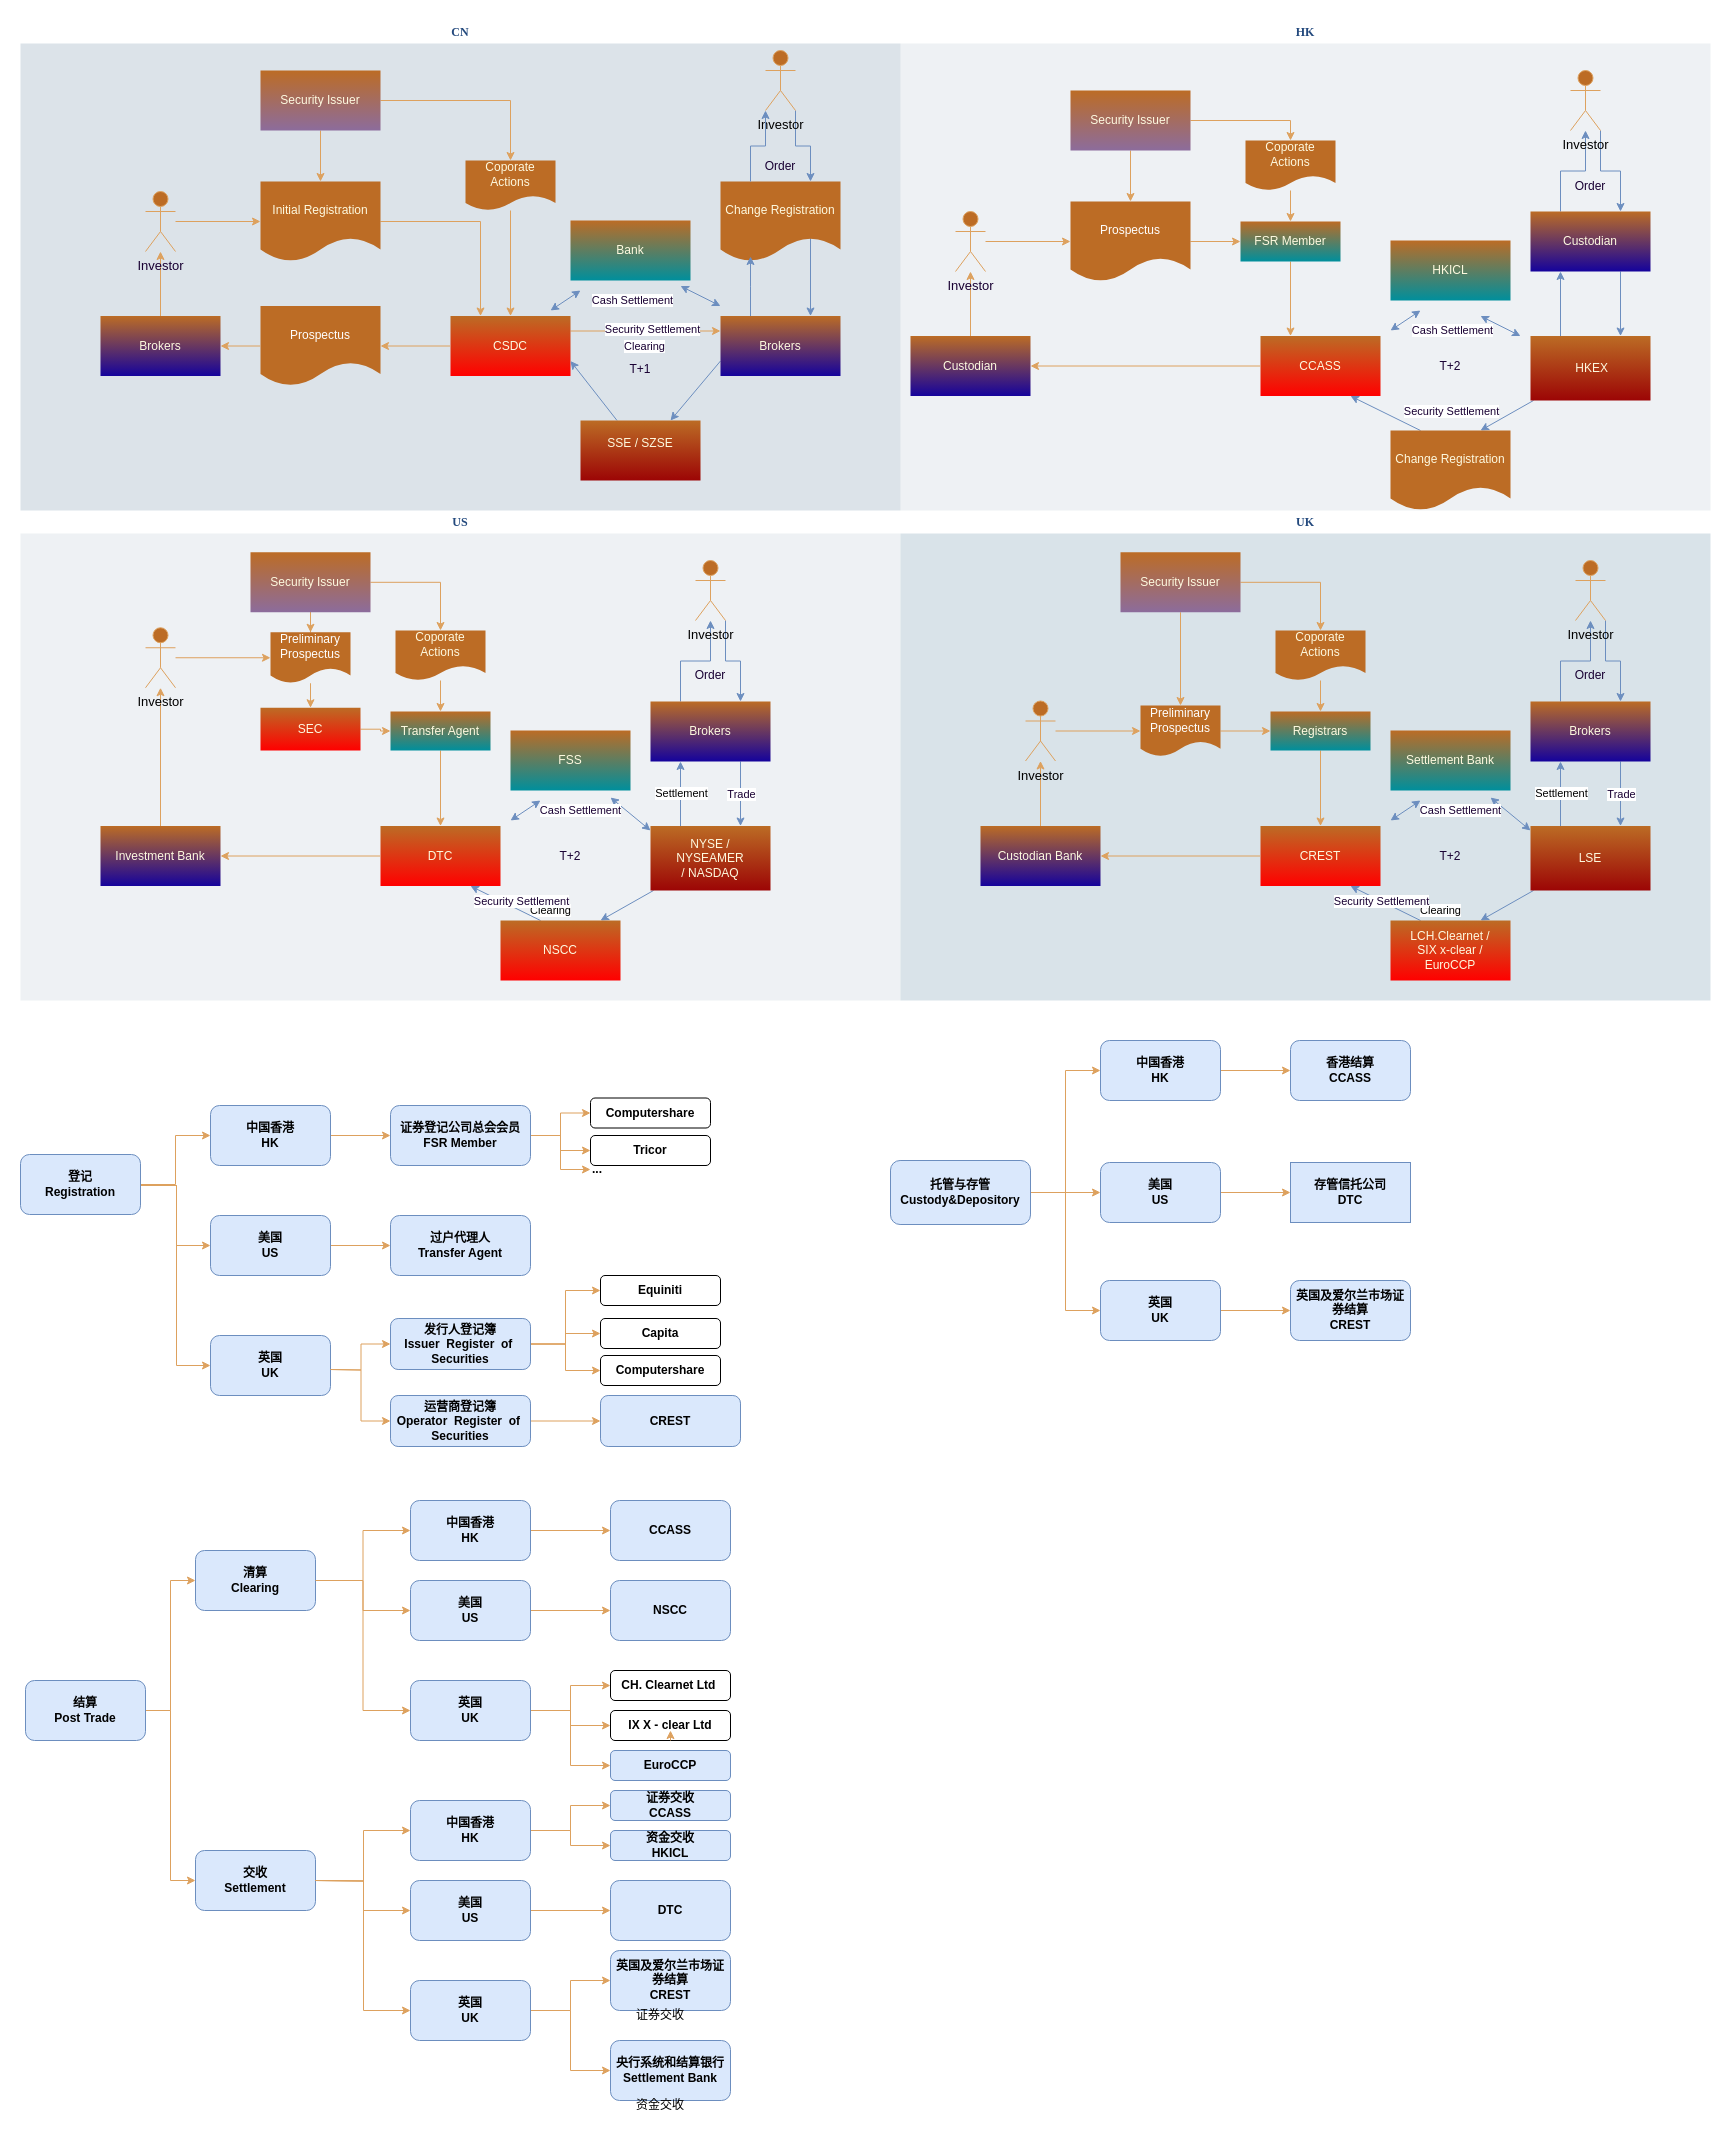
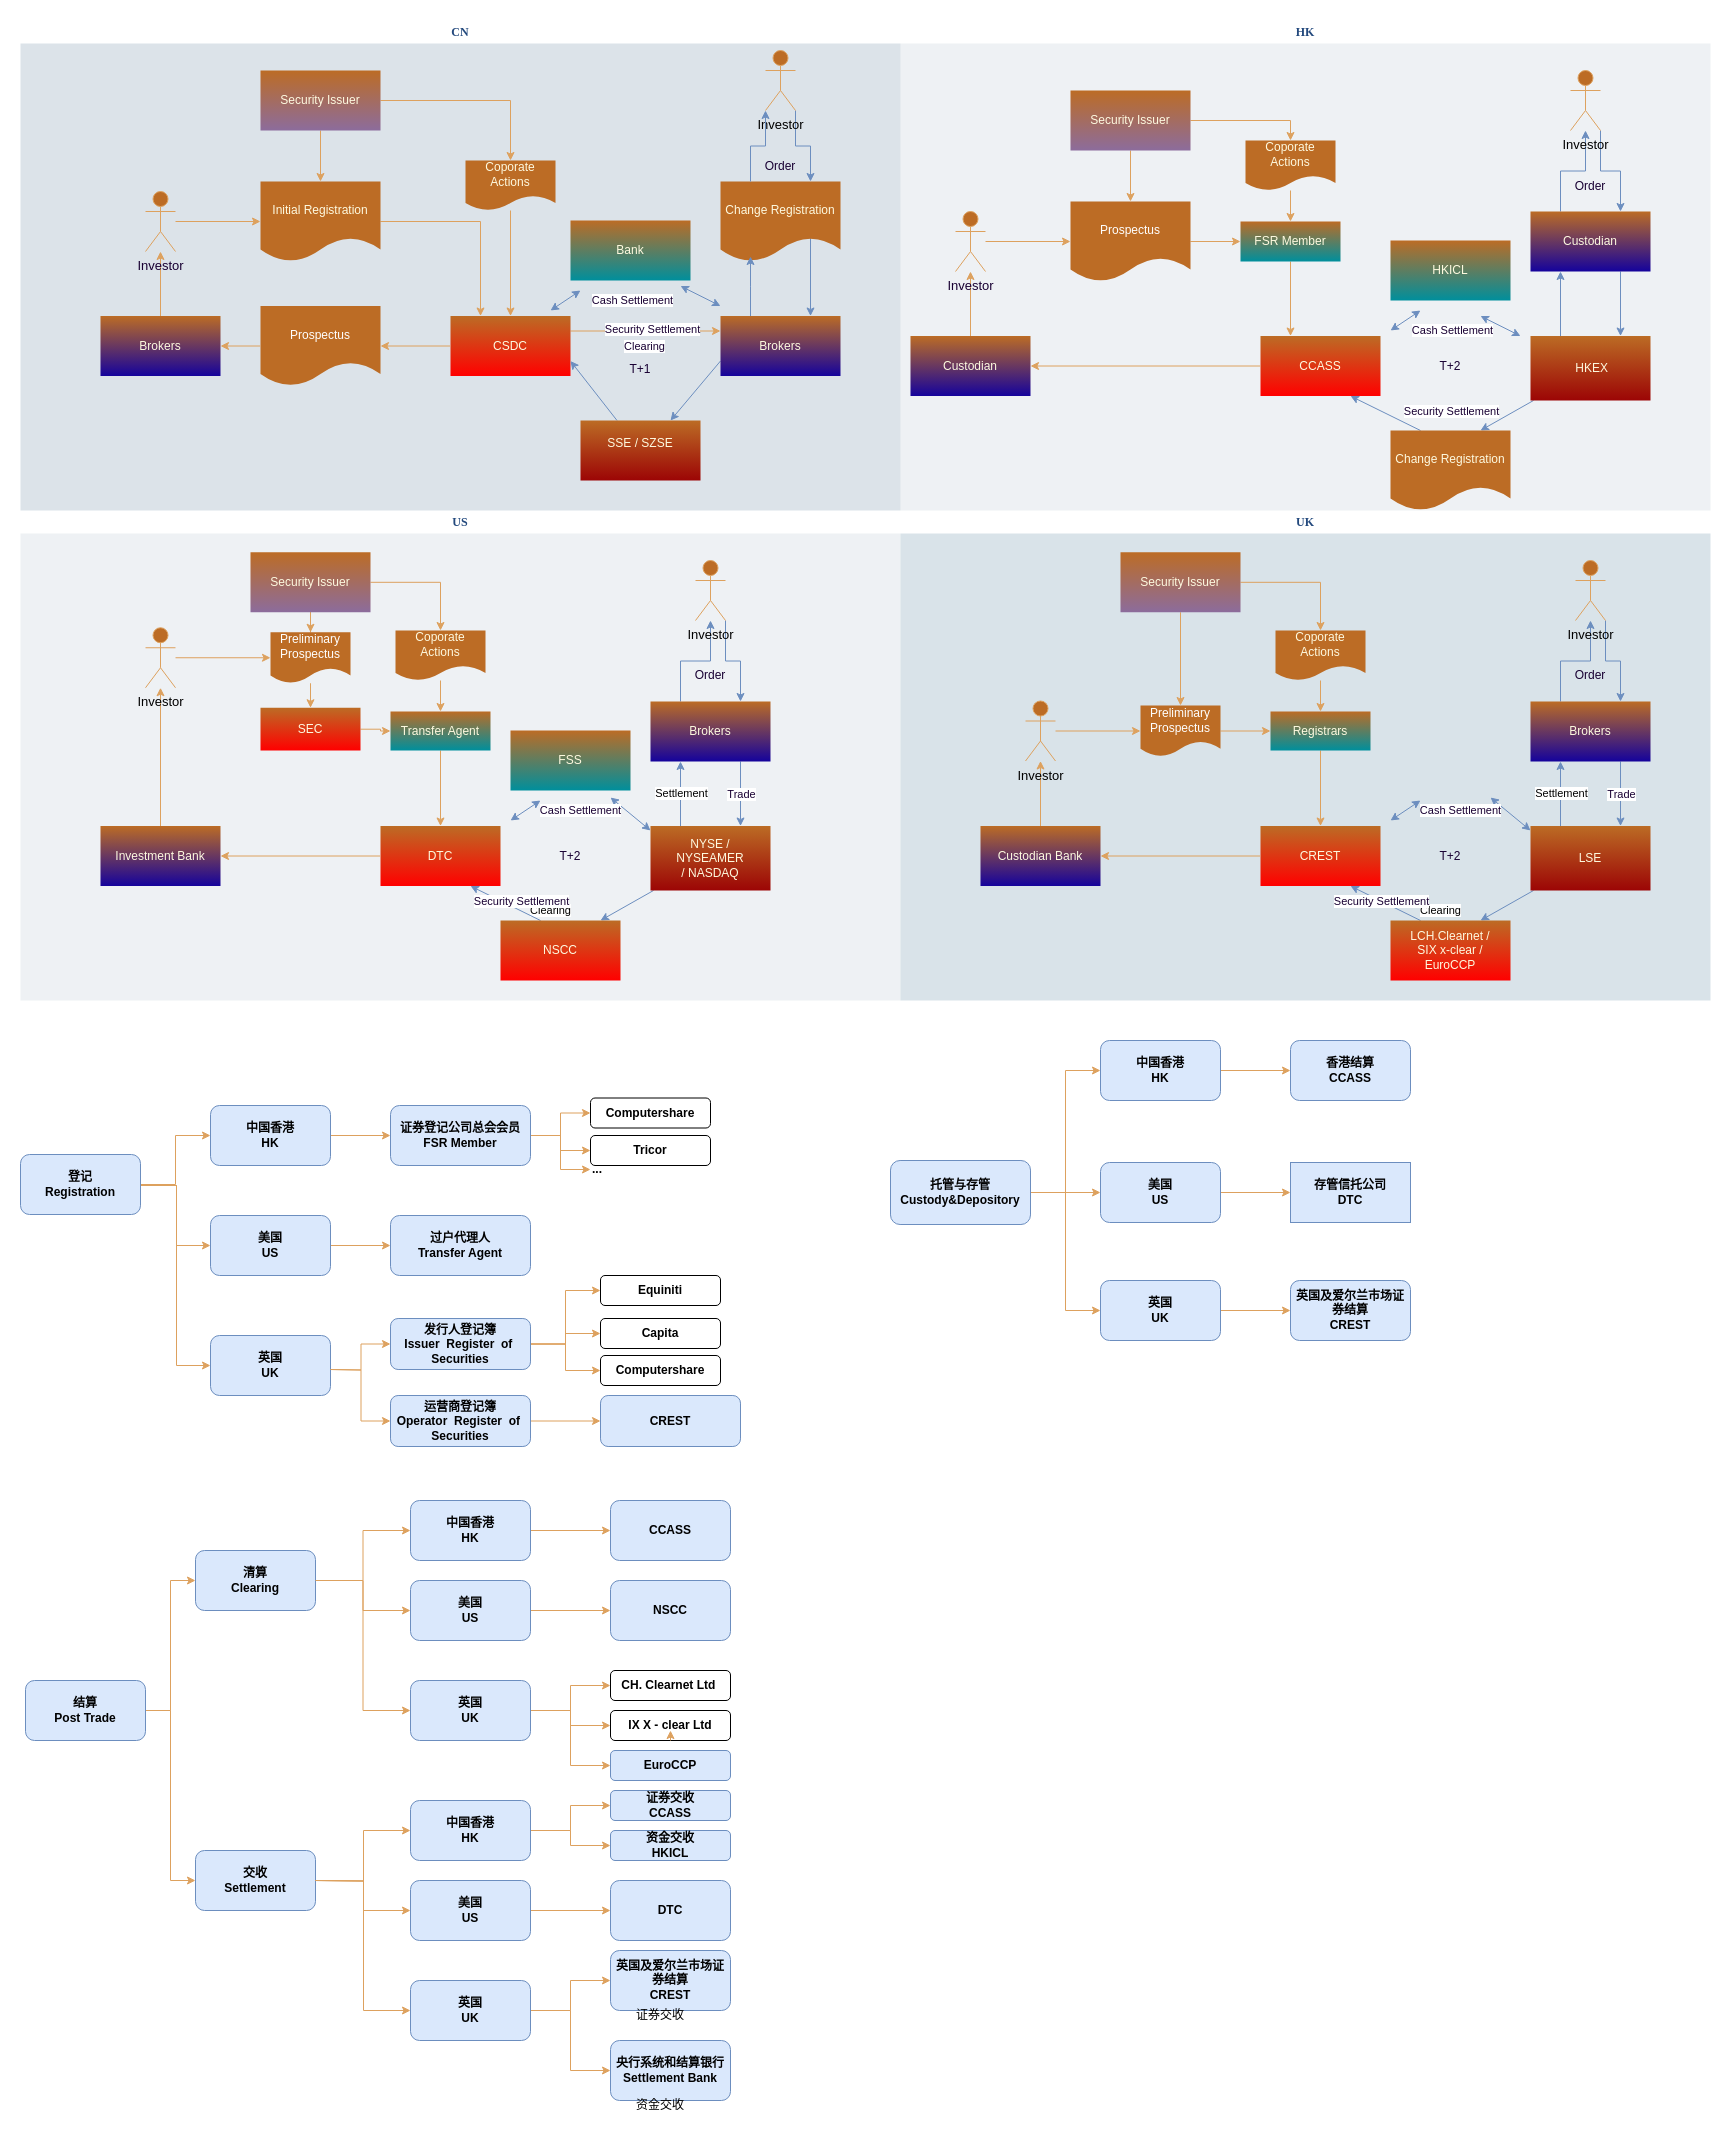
node "Settlement Bank": removed
